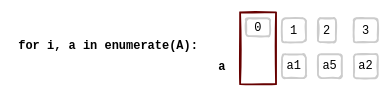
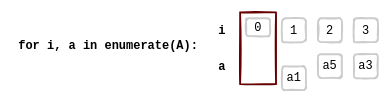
node "2": size 18x24 -> 24x24
node "i": added
node "a1": moved (294, 66) -> (294, 78)
node "a2": label "a2" -> "a3"
